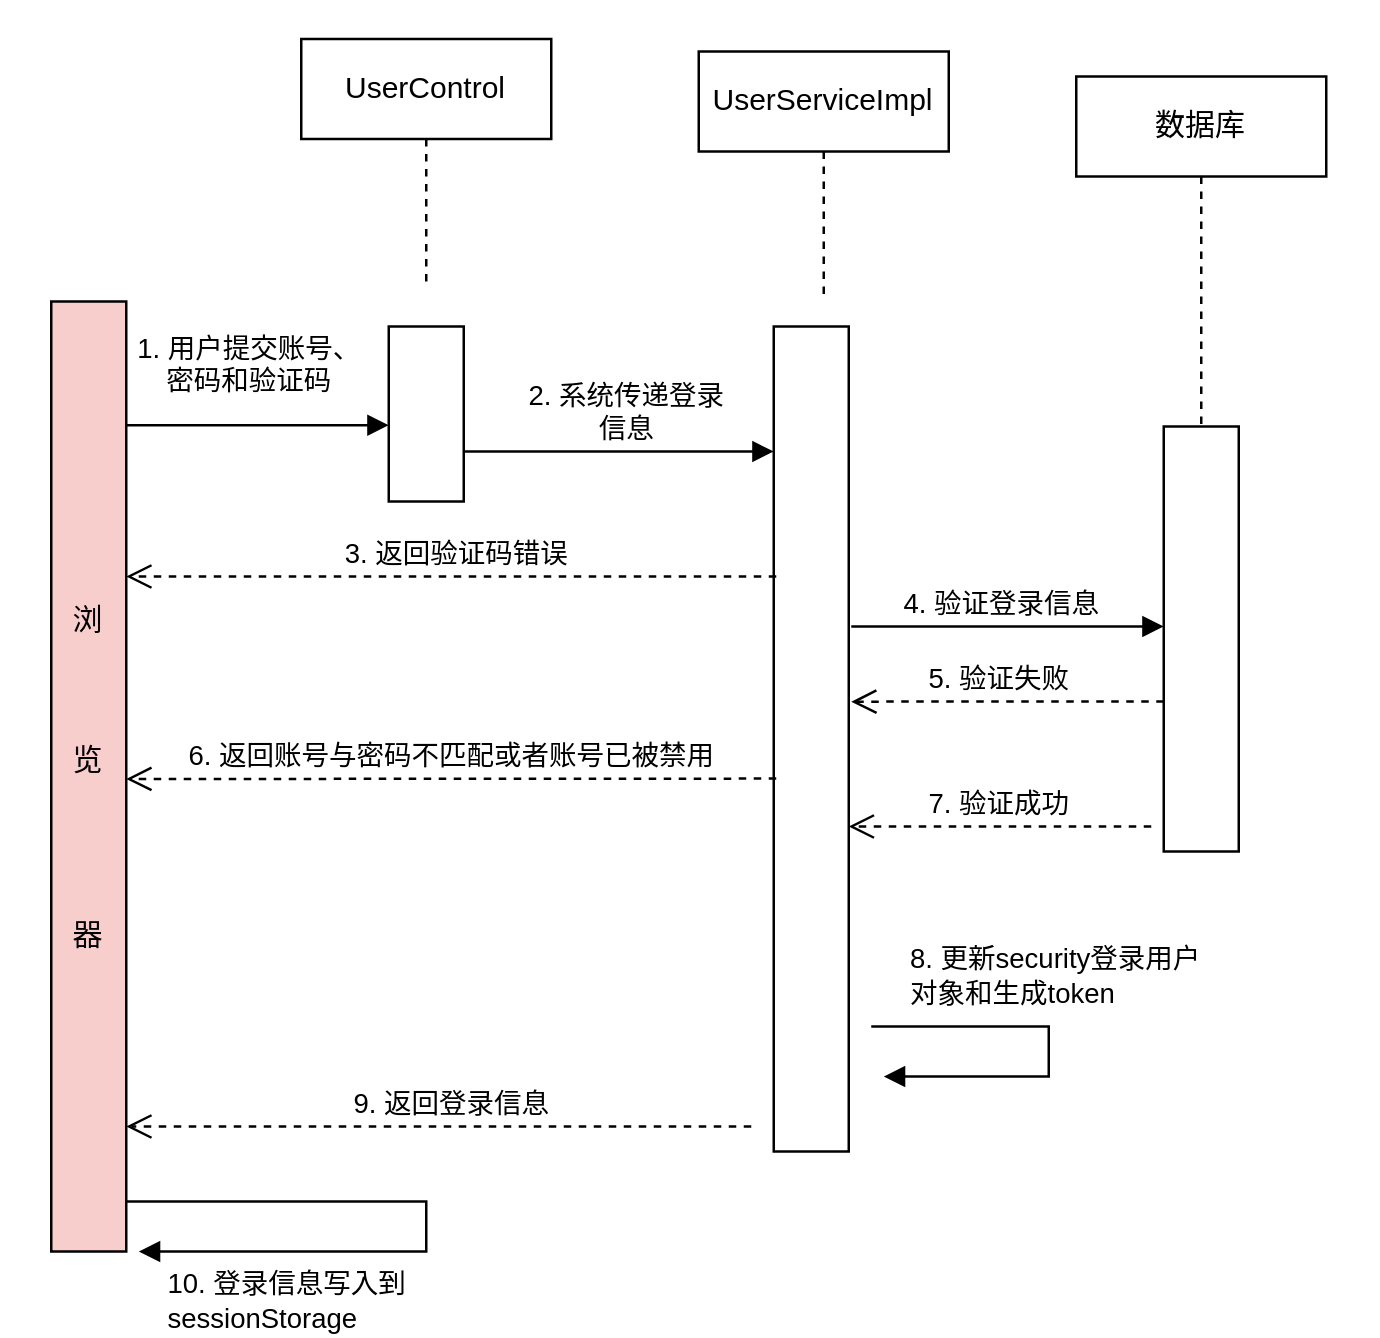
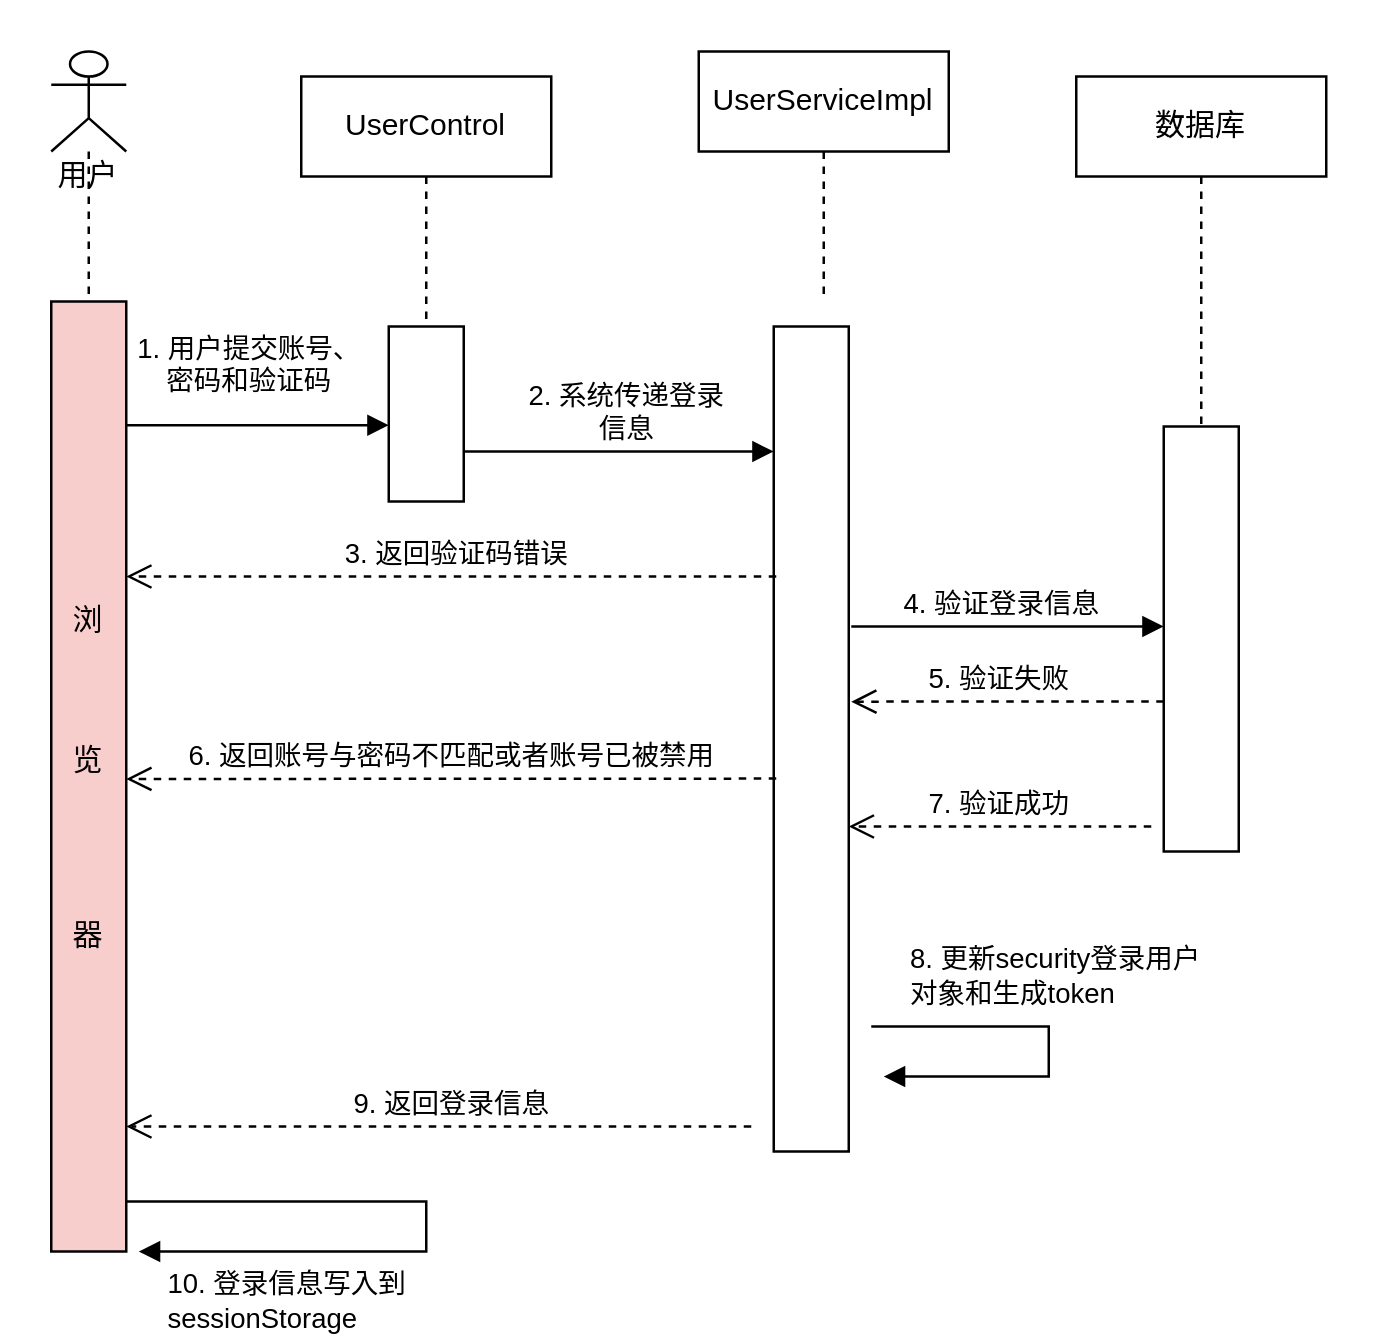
node "UserControl": moved (426, 164) -> (426, 201)
node "用户": added
